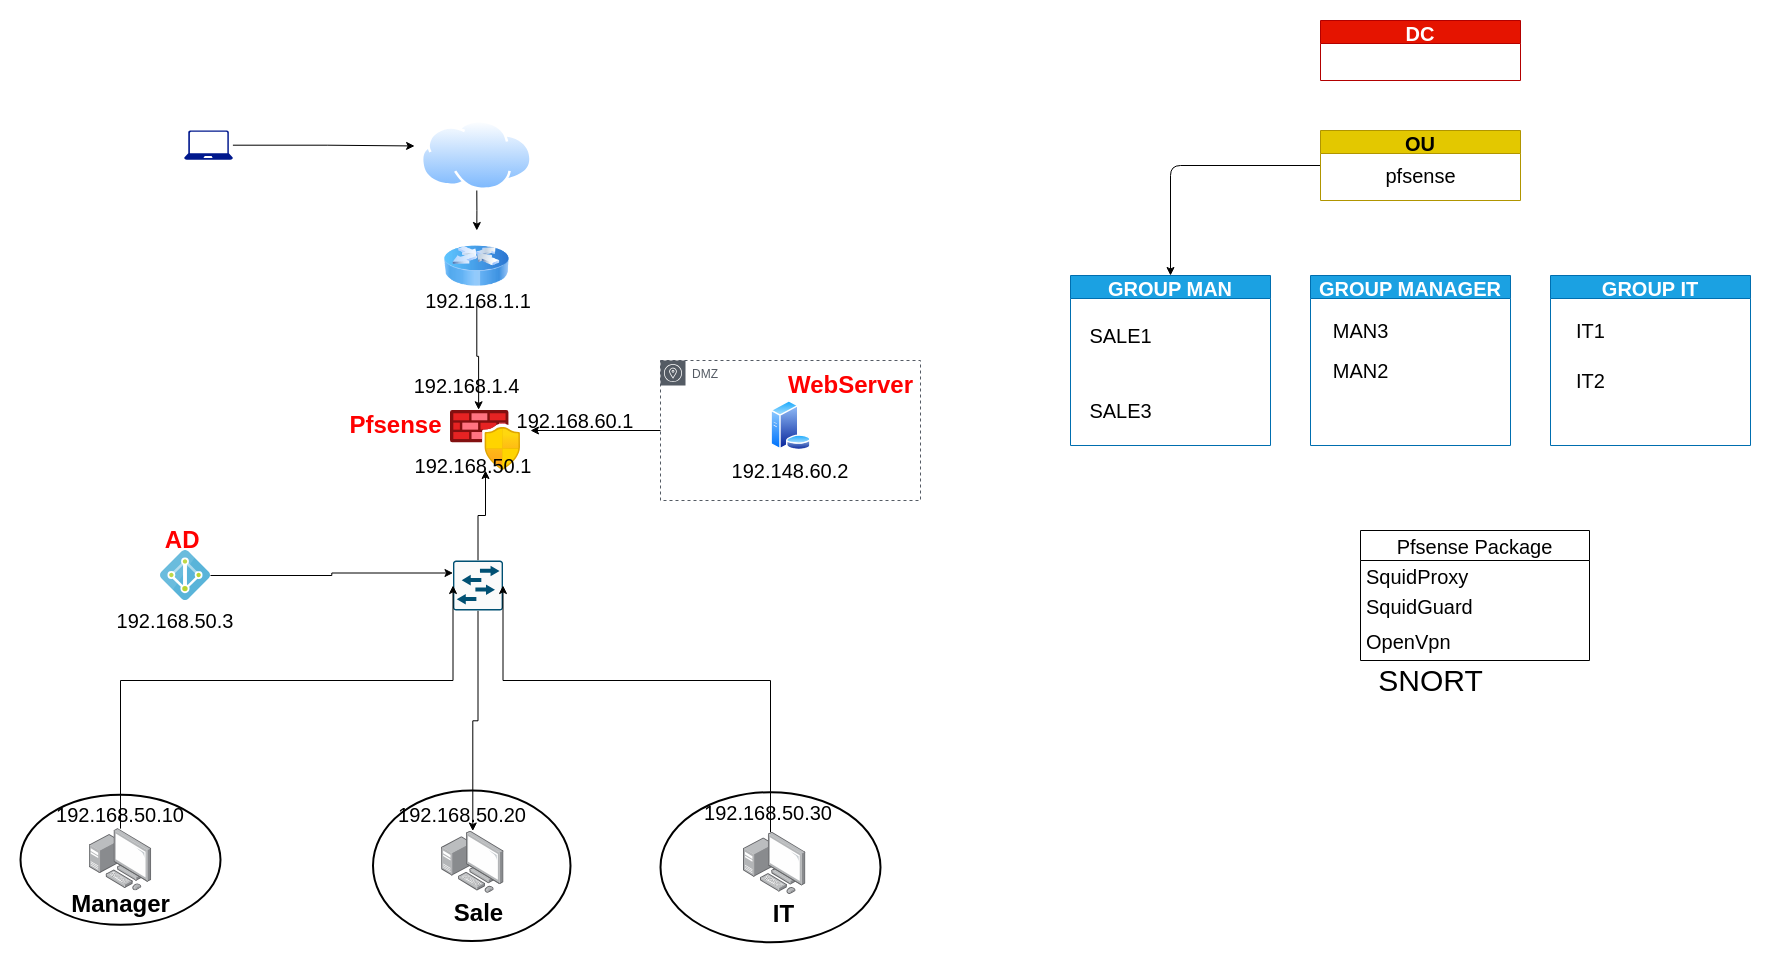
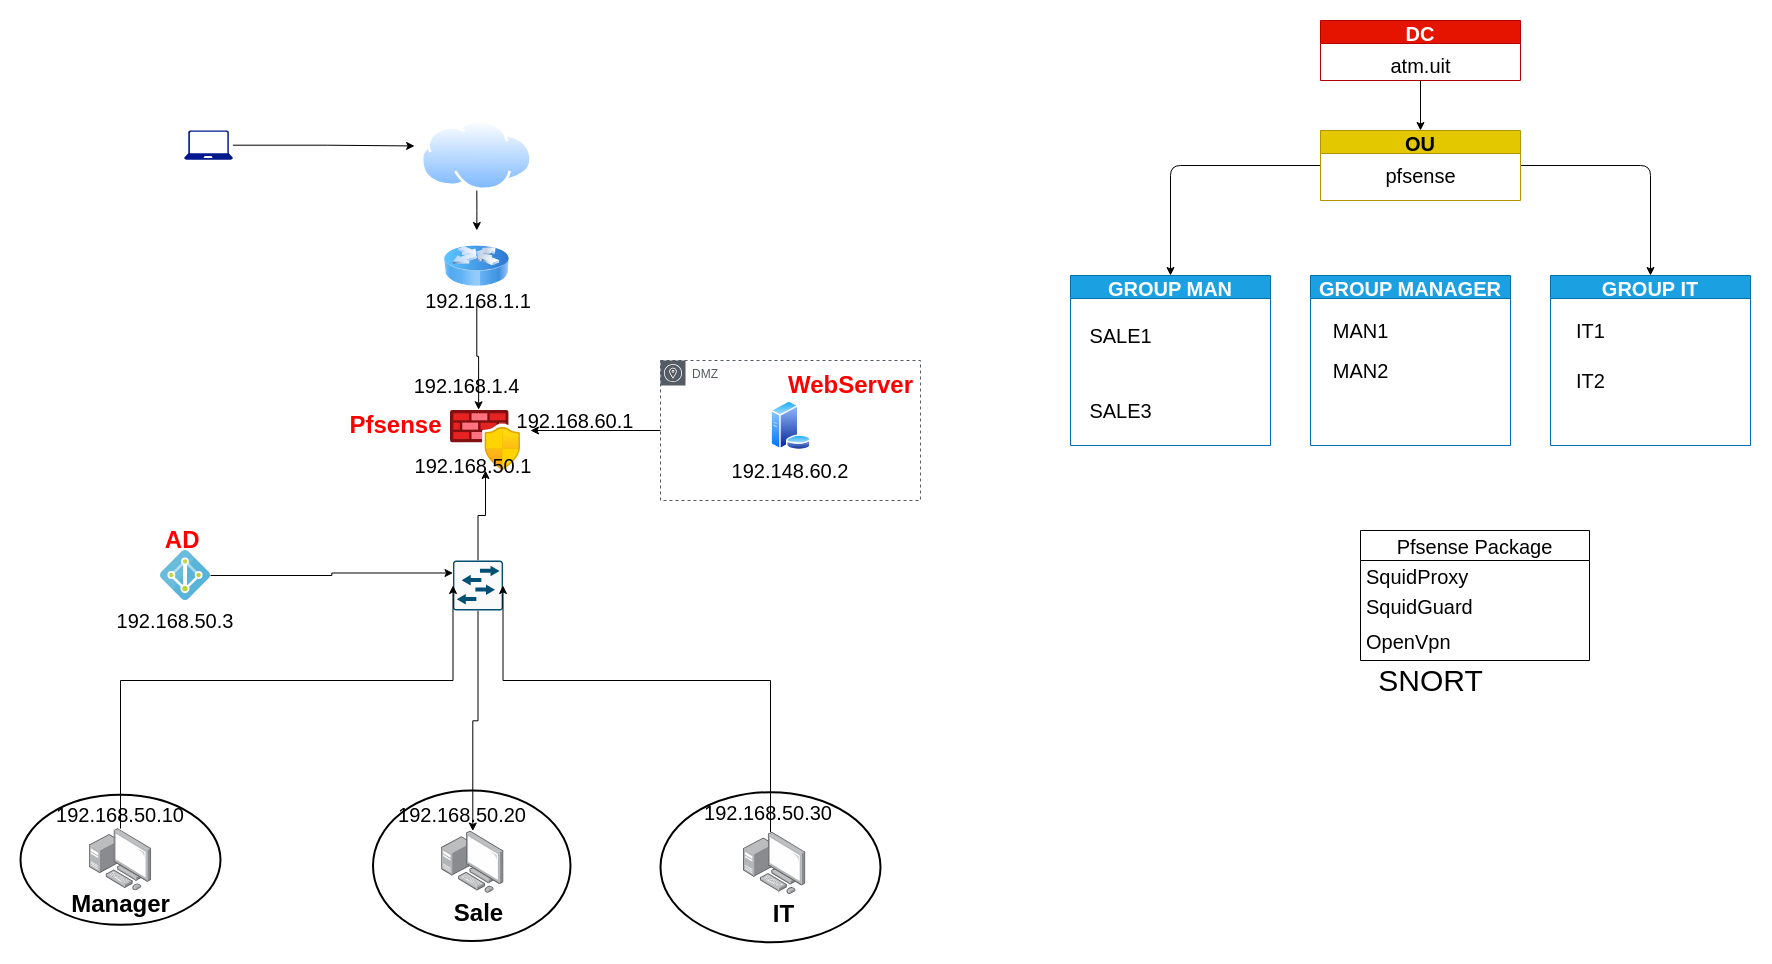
node "atm.uit": added
edge "atm.uit" -> "OU": added
edge "OU" -> "GROUP IT": added
node "MAN3": label "MAN3" -> "MAN1"
